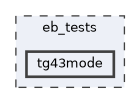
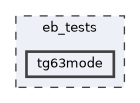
node "tg43mode": label "tg43mode" -> "tg63mode"
